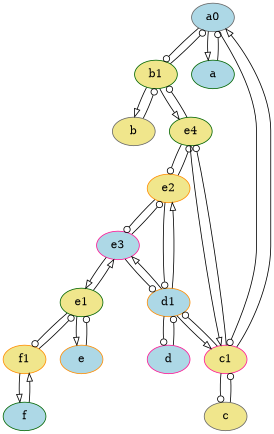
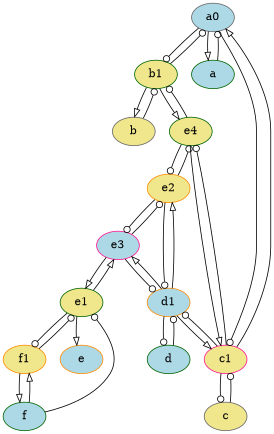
edge "e" -> "e1": now "f" -> "e1"
node "d": color deeppink -> darkgreen
